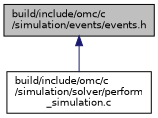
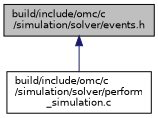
node "build/include/omc/c /simulation/events/events.h": label "build/include/omc/c /simulation/events/events.h" -> "build/include/omc/c /simulation/solver/events.h"
